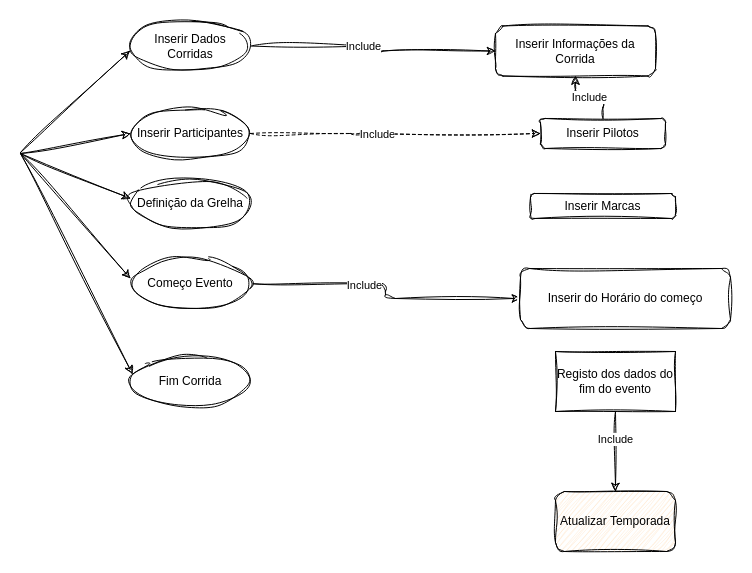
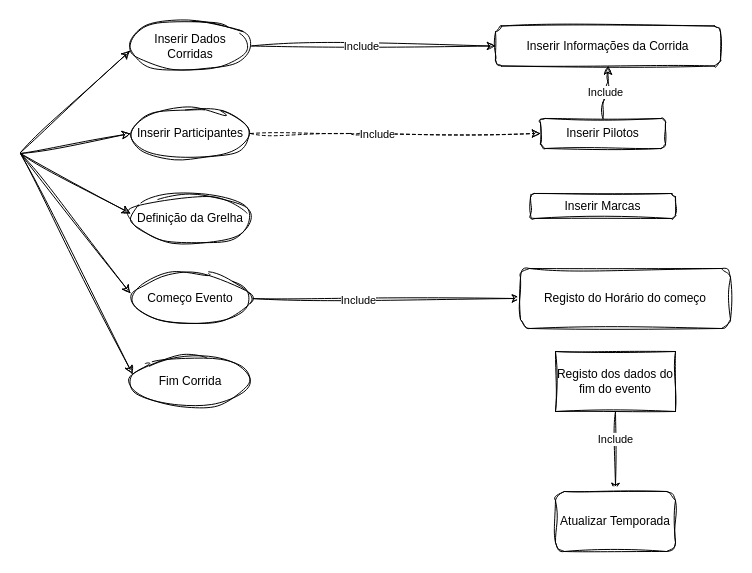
node "Inserir Informações da Corrida": size 160x50 -> 225x40
node "Definição da Grelha": moved (191, 204) -> (191, 219)
node "Começo Evento": moved (191, 284) -> (191, 299)
node "Inserir do Horário do começo": label "Inserir do Horário do começo" -> "Registo do Horário do começo"
node "Atualizar Temporada": fillcolor #ffe6cc -> #ffffff
